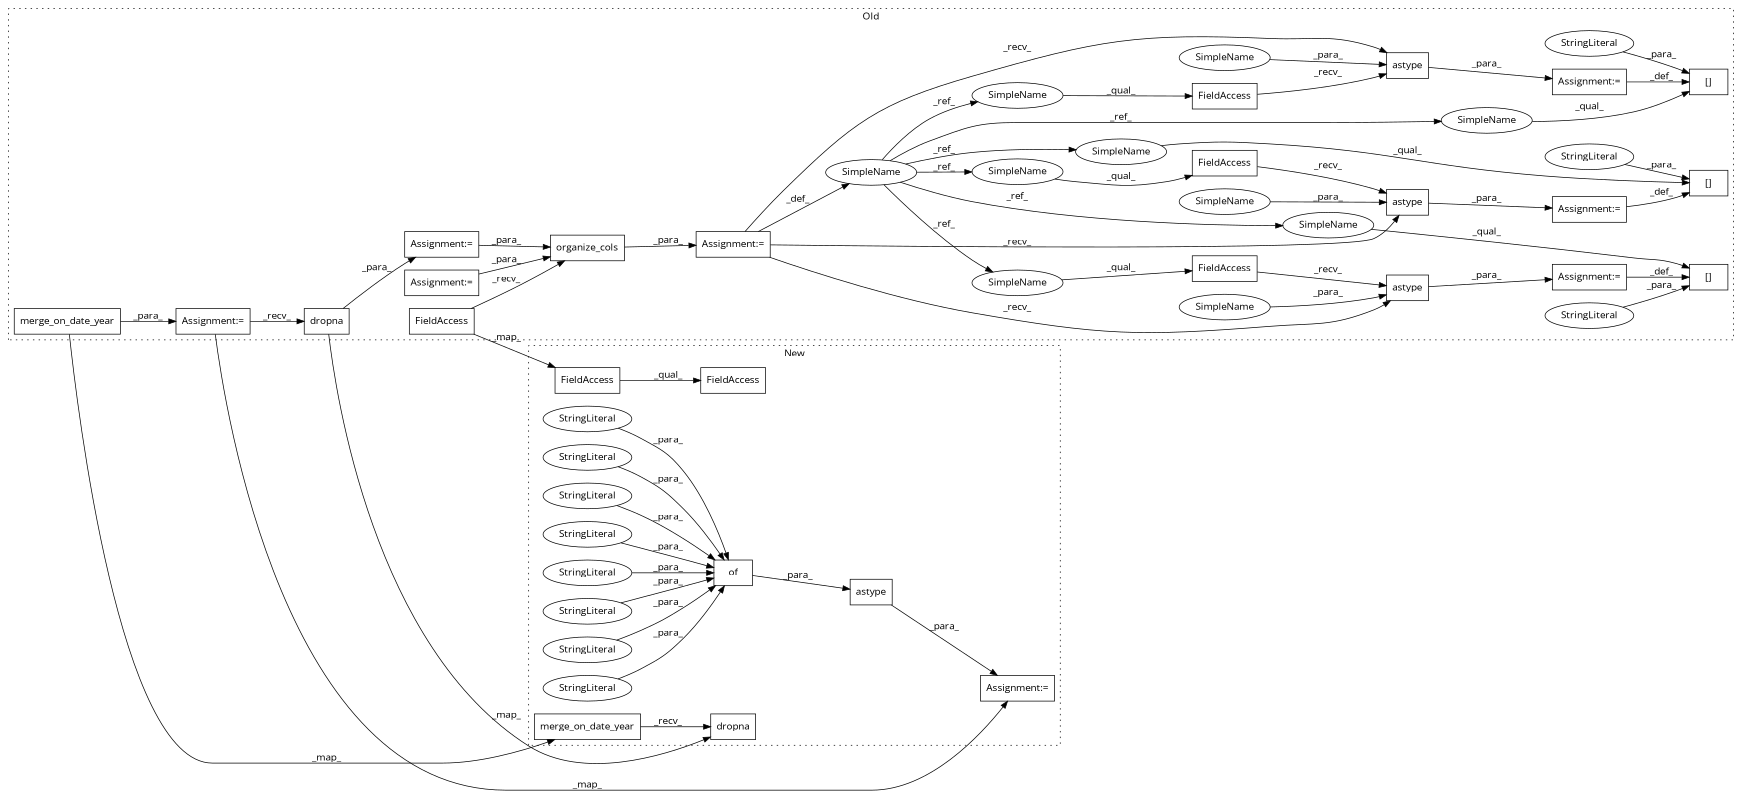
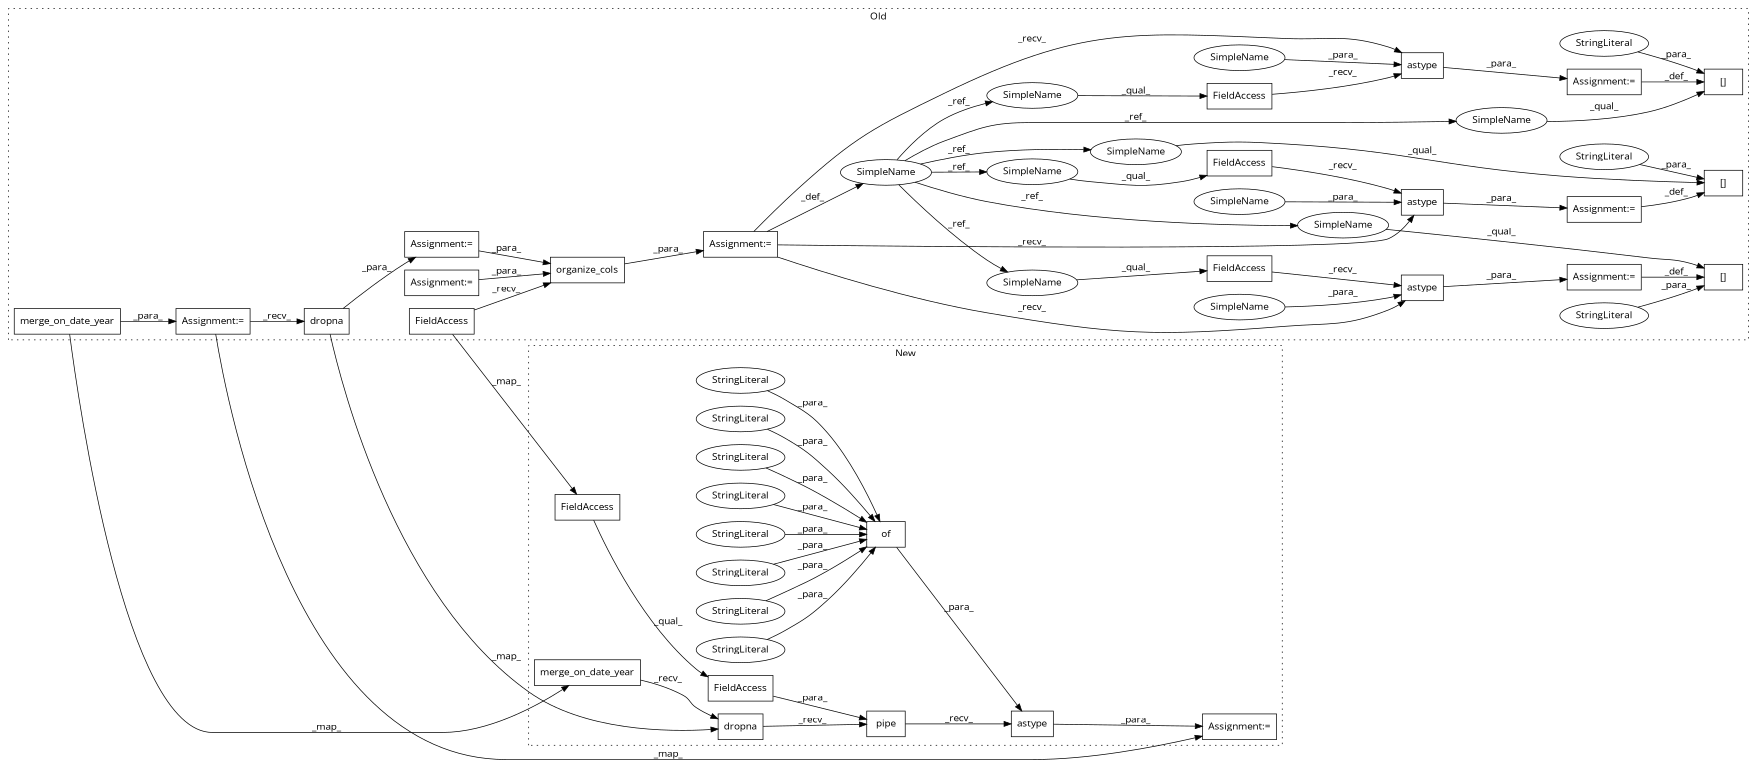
node "pipe": added
